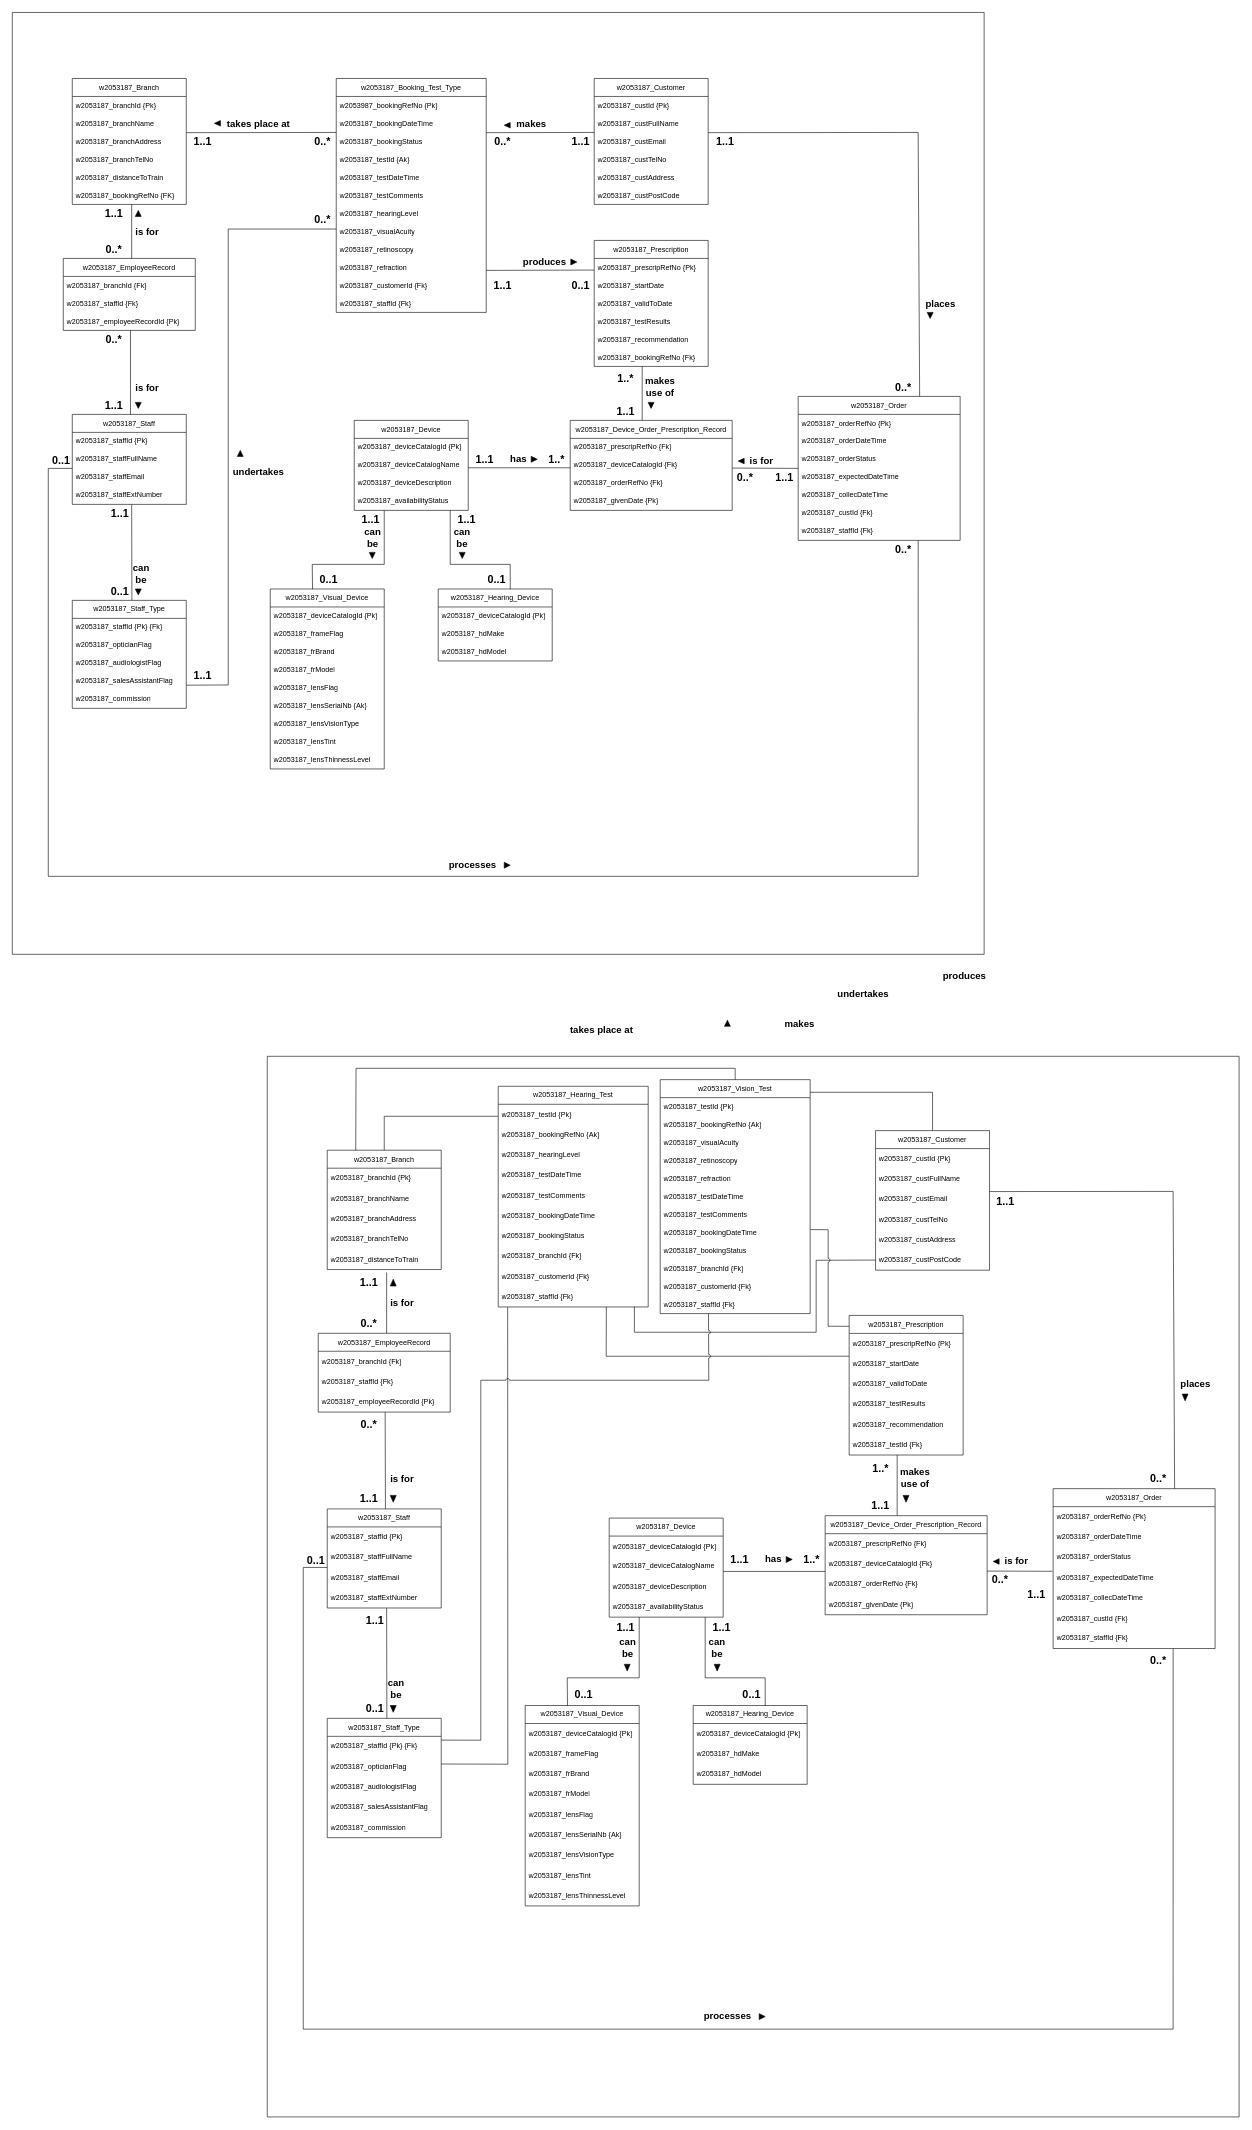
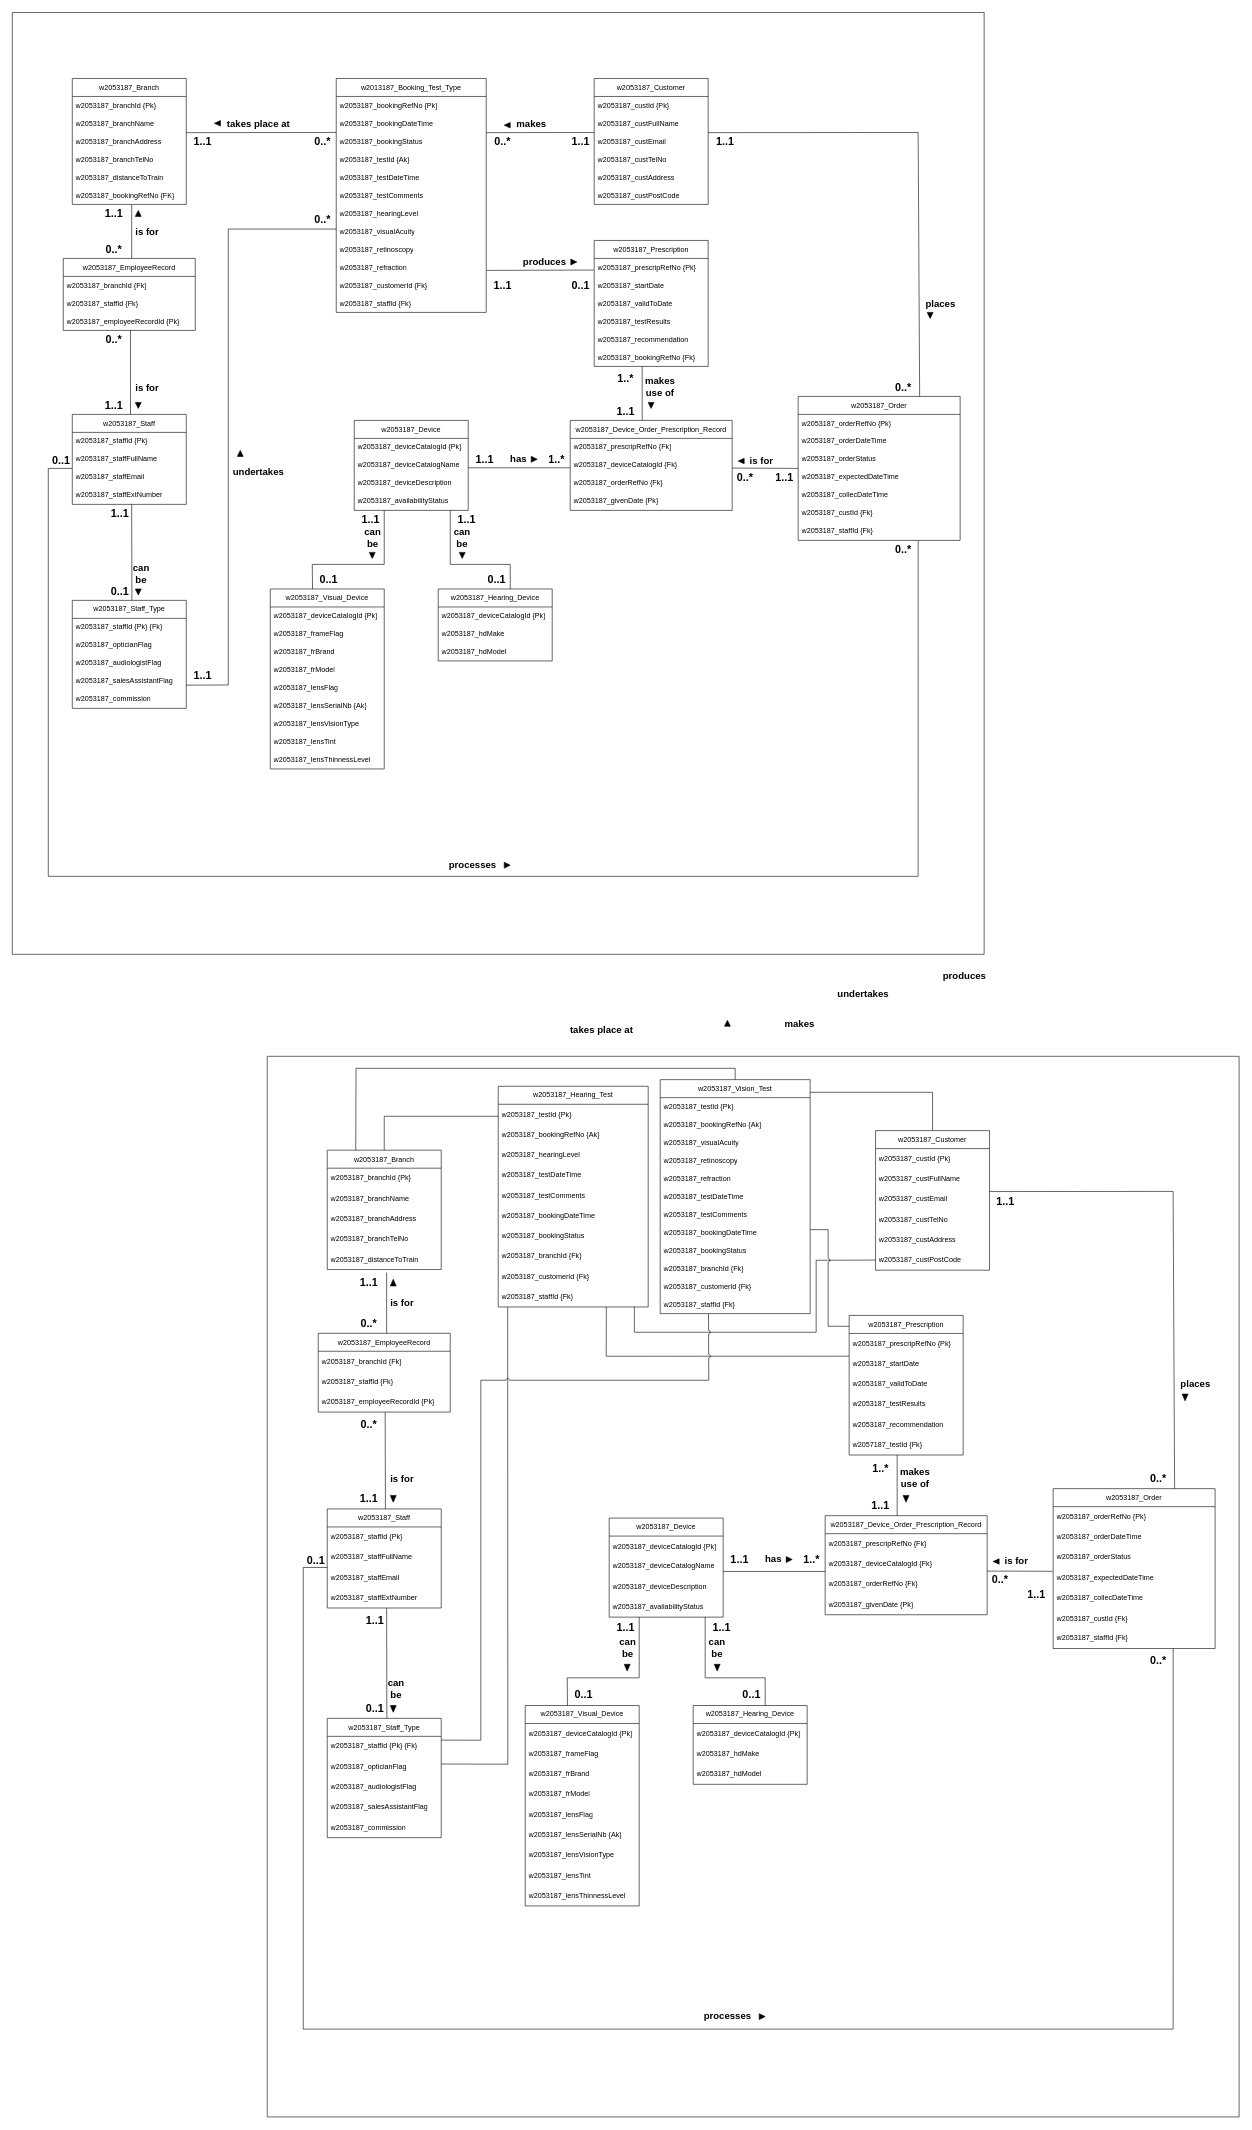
node "w2053187_Booking_Test_Type": label "w2053187_Booking_Test_Type" -> "w2013187_Booking_Test_Type"
node "w2053987_bookingRefNo {Pk}": label "w2053987_bookingRefNo {Pk}" -> "w2053187_bookingRefNo {Pk}"
node "w2053187_testId {Fk}": label "w2053187_testId {Fk}" -> "w2057187_testId {Fk}"
